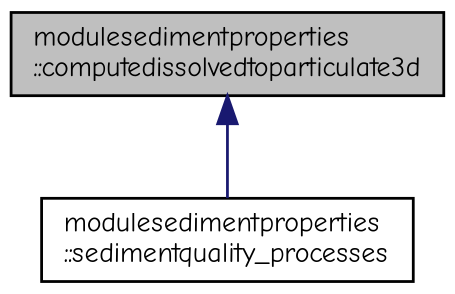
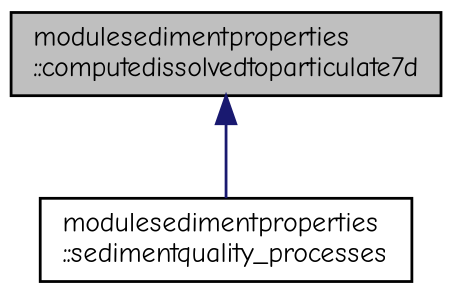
node "modulesedimentproperties ::computedissolvedtoparticulate3d": label "modulesedimentproperties ::computedissolvedtoparticulate3d" -> "modulesedimentproperties ::computedissolvedtoparticulate7d"
